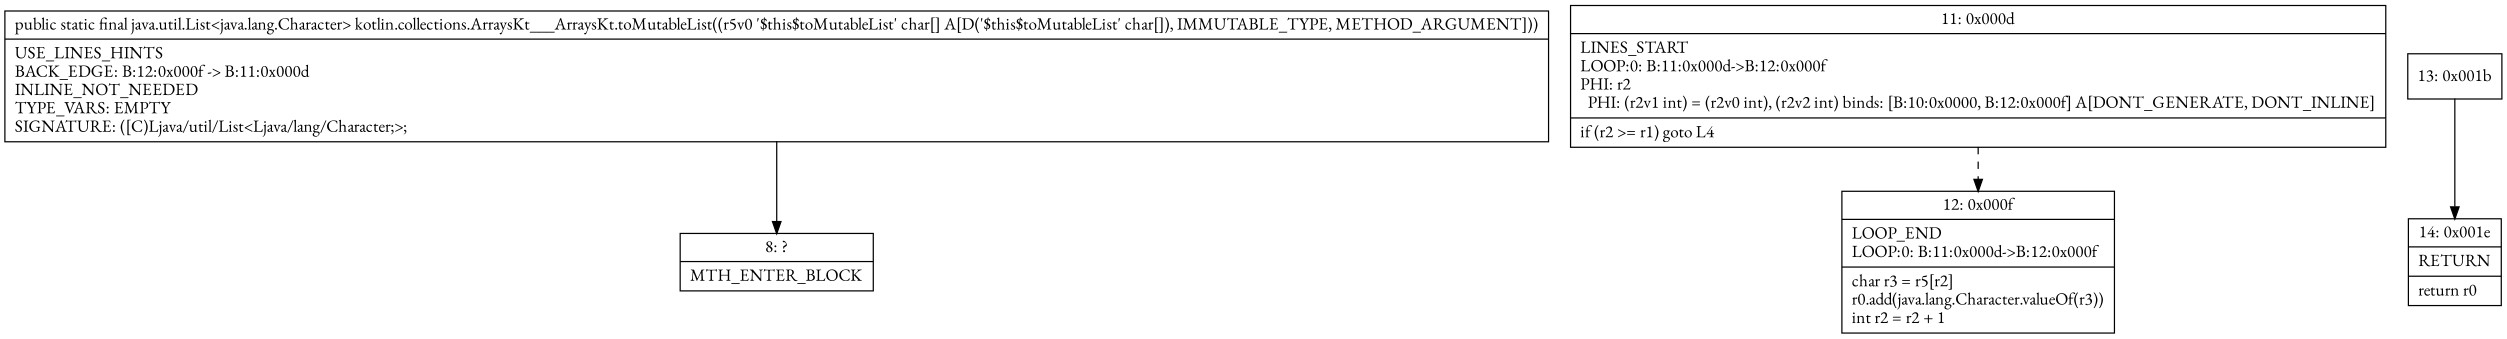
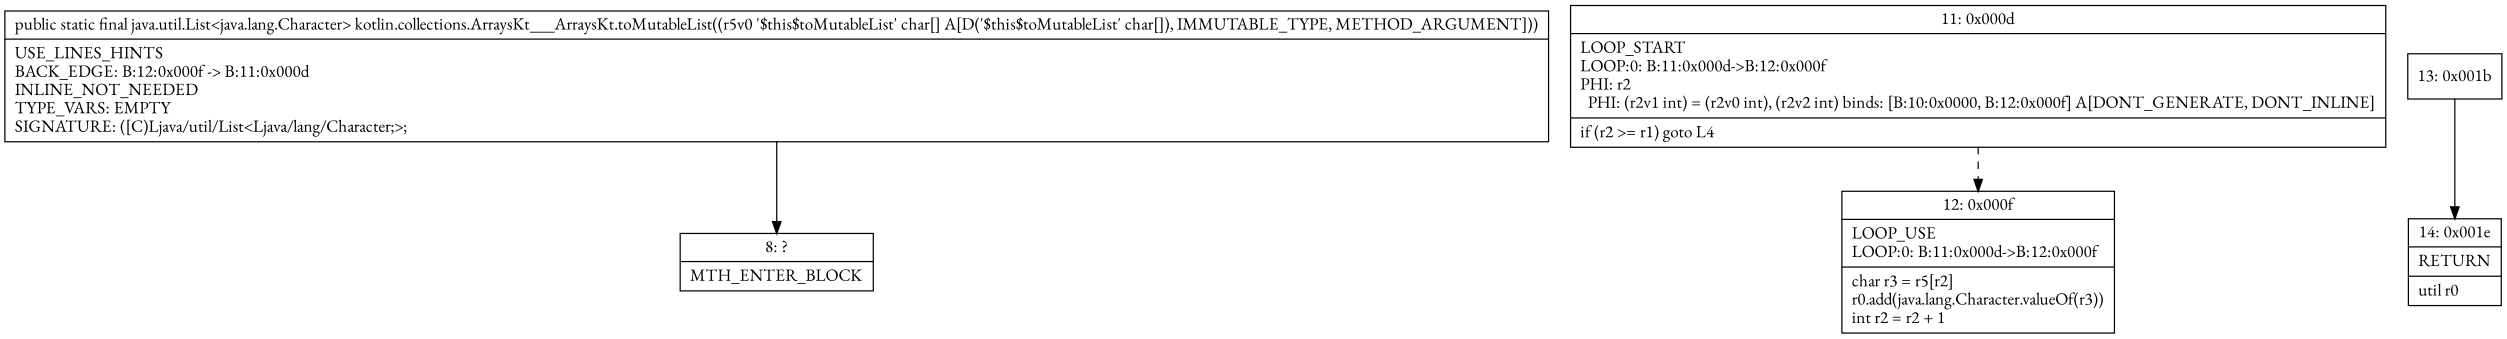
node "11: 0x000d": text "LINES_START" -> "LOOP_START"
node "12: 0x000f": text "LOOP_END" -> "LOOP_USE"
node "14: 0x001e": text "return r0" -> "util r0"
